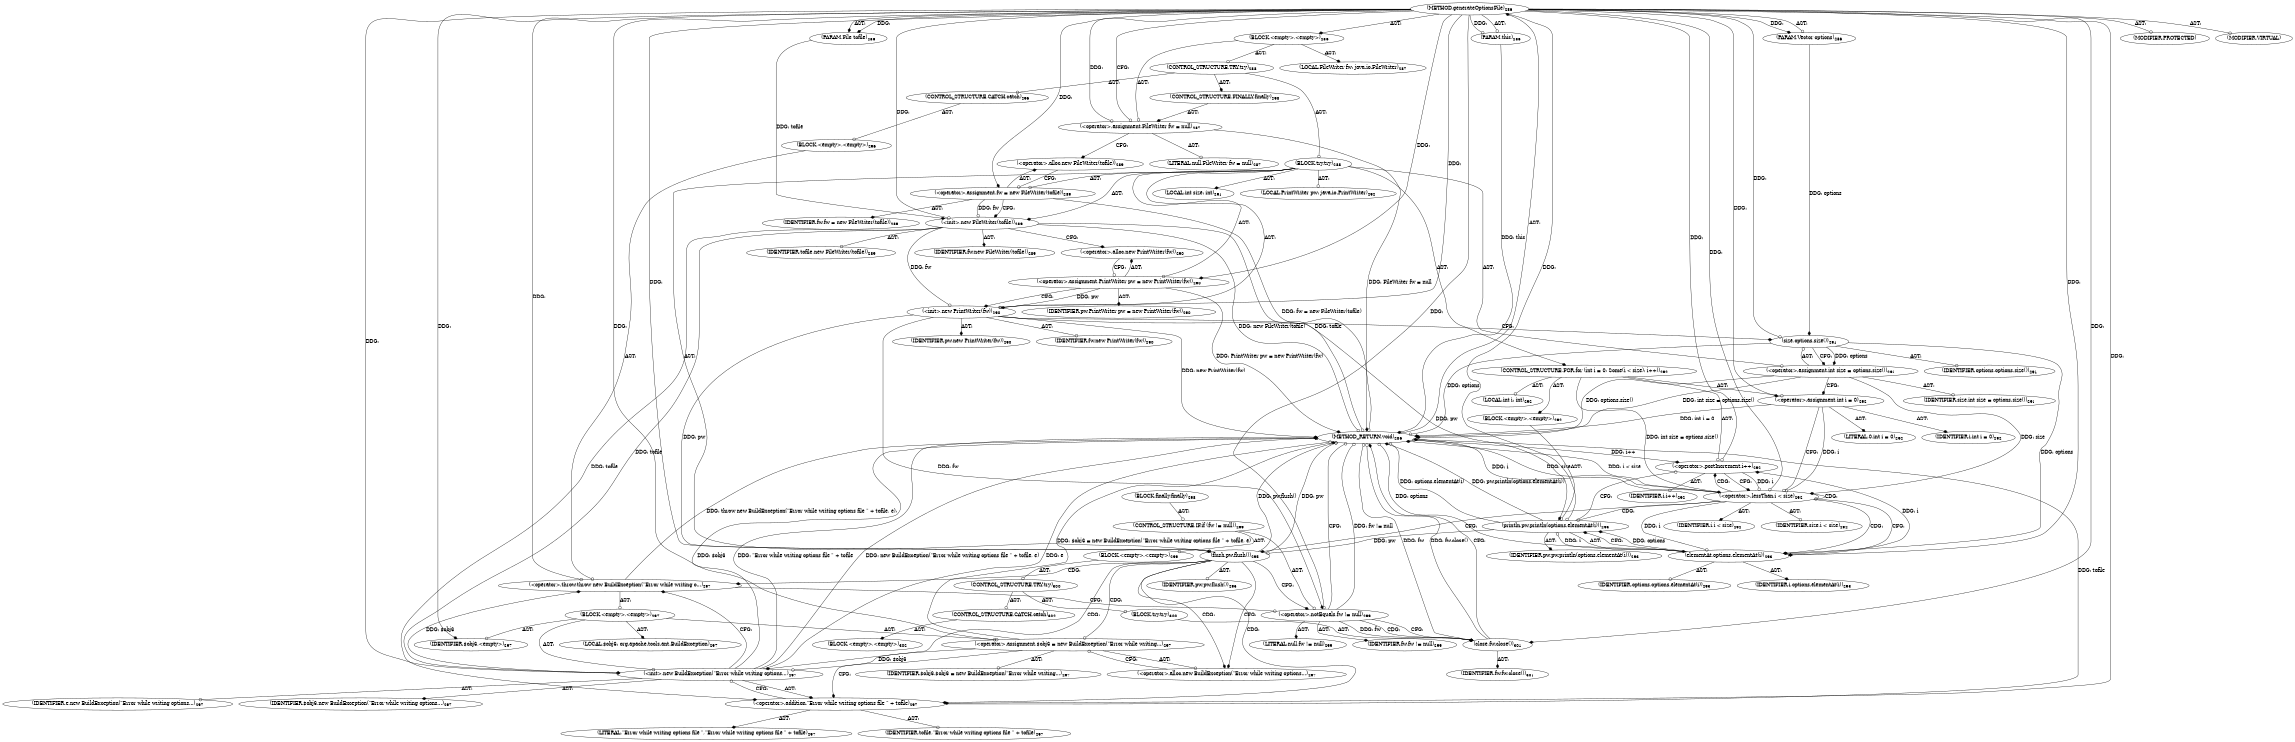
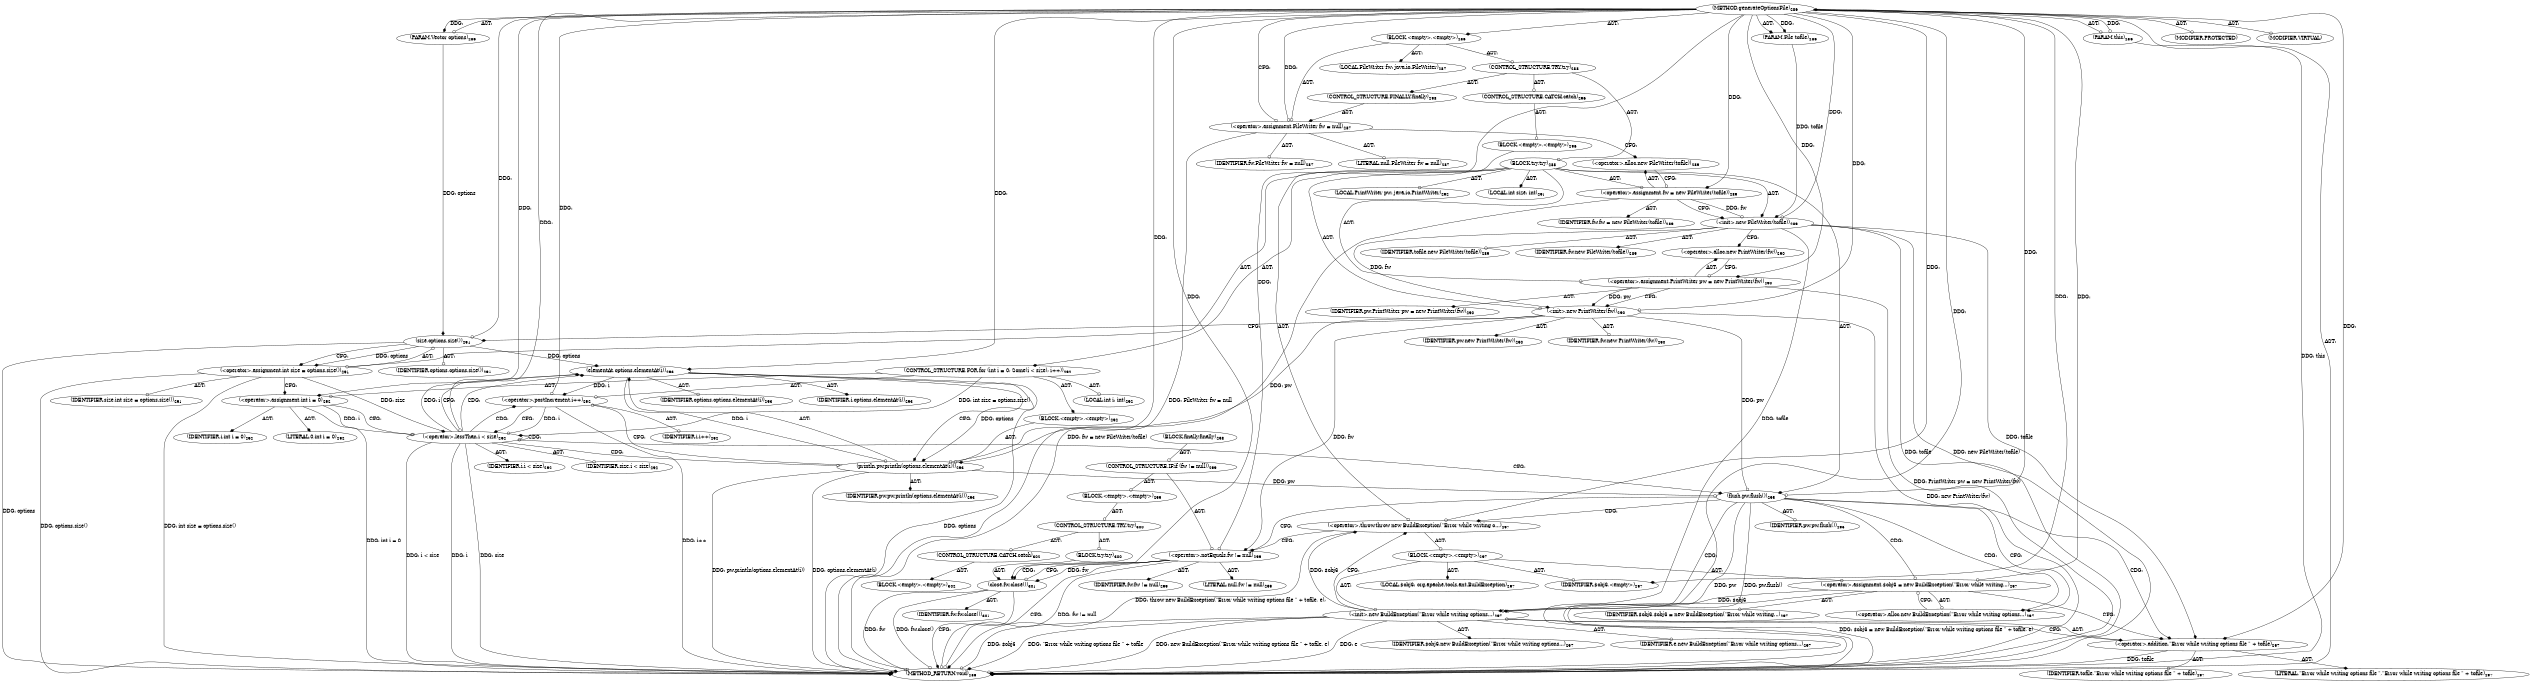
node "(IDENTIFIER,fw,FileWriter fw = null)": added
edge "(<init>,new FileWriter(tofile))" -> "(<init>,new PrintWriter(fw))": arrowhead odot -> diamond
edge "(METHOD_RETURN,void)" -> "(<operator>.postIncrement,i++)": reversed
